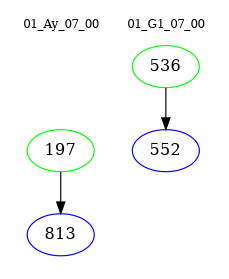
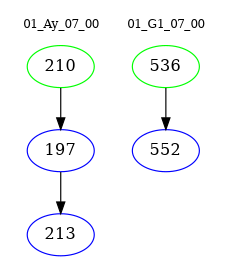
node "210": added
node "197": color green -> blue
node "813": label "813" -> "213"
